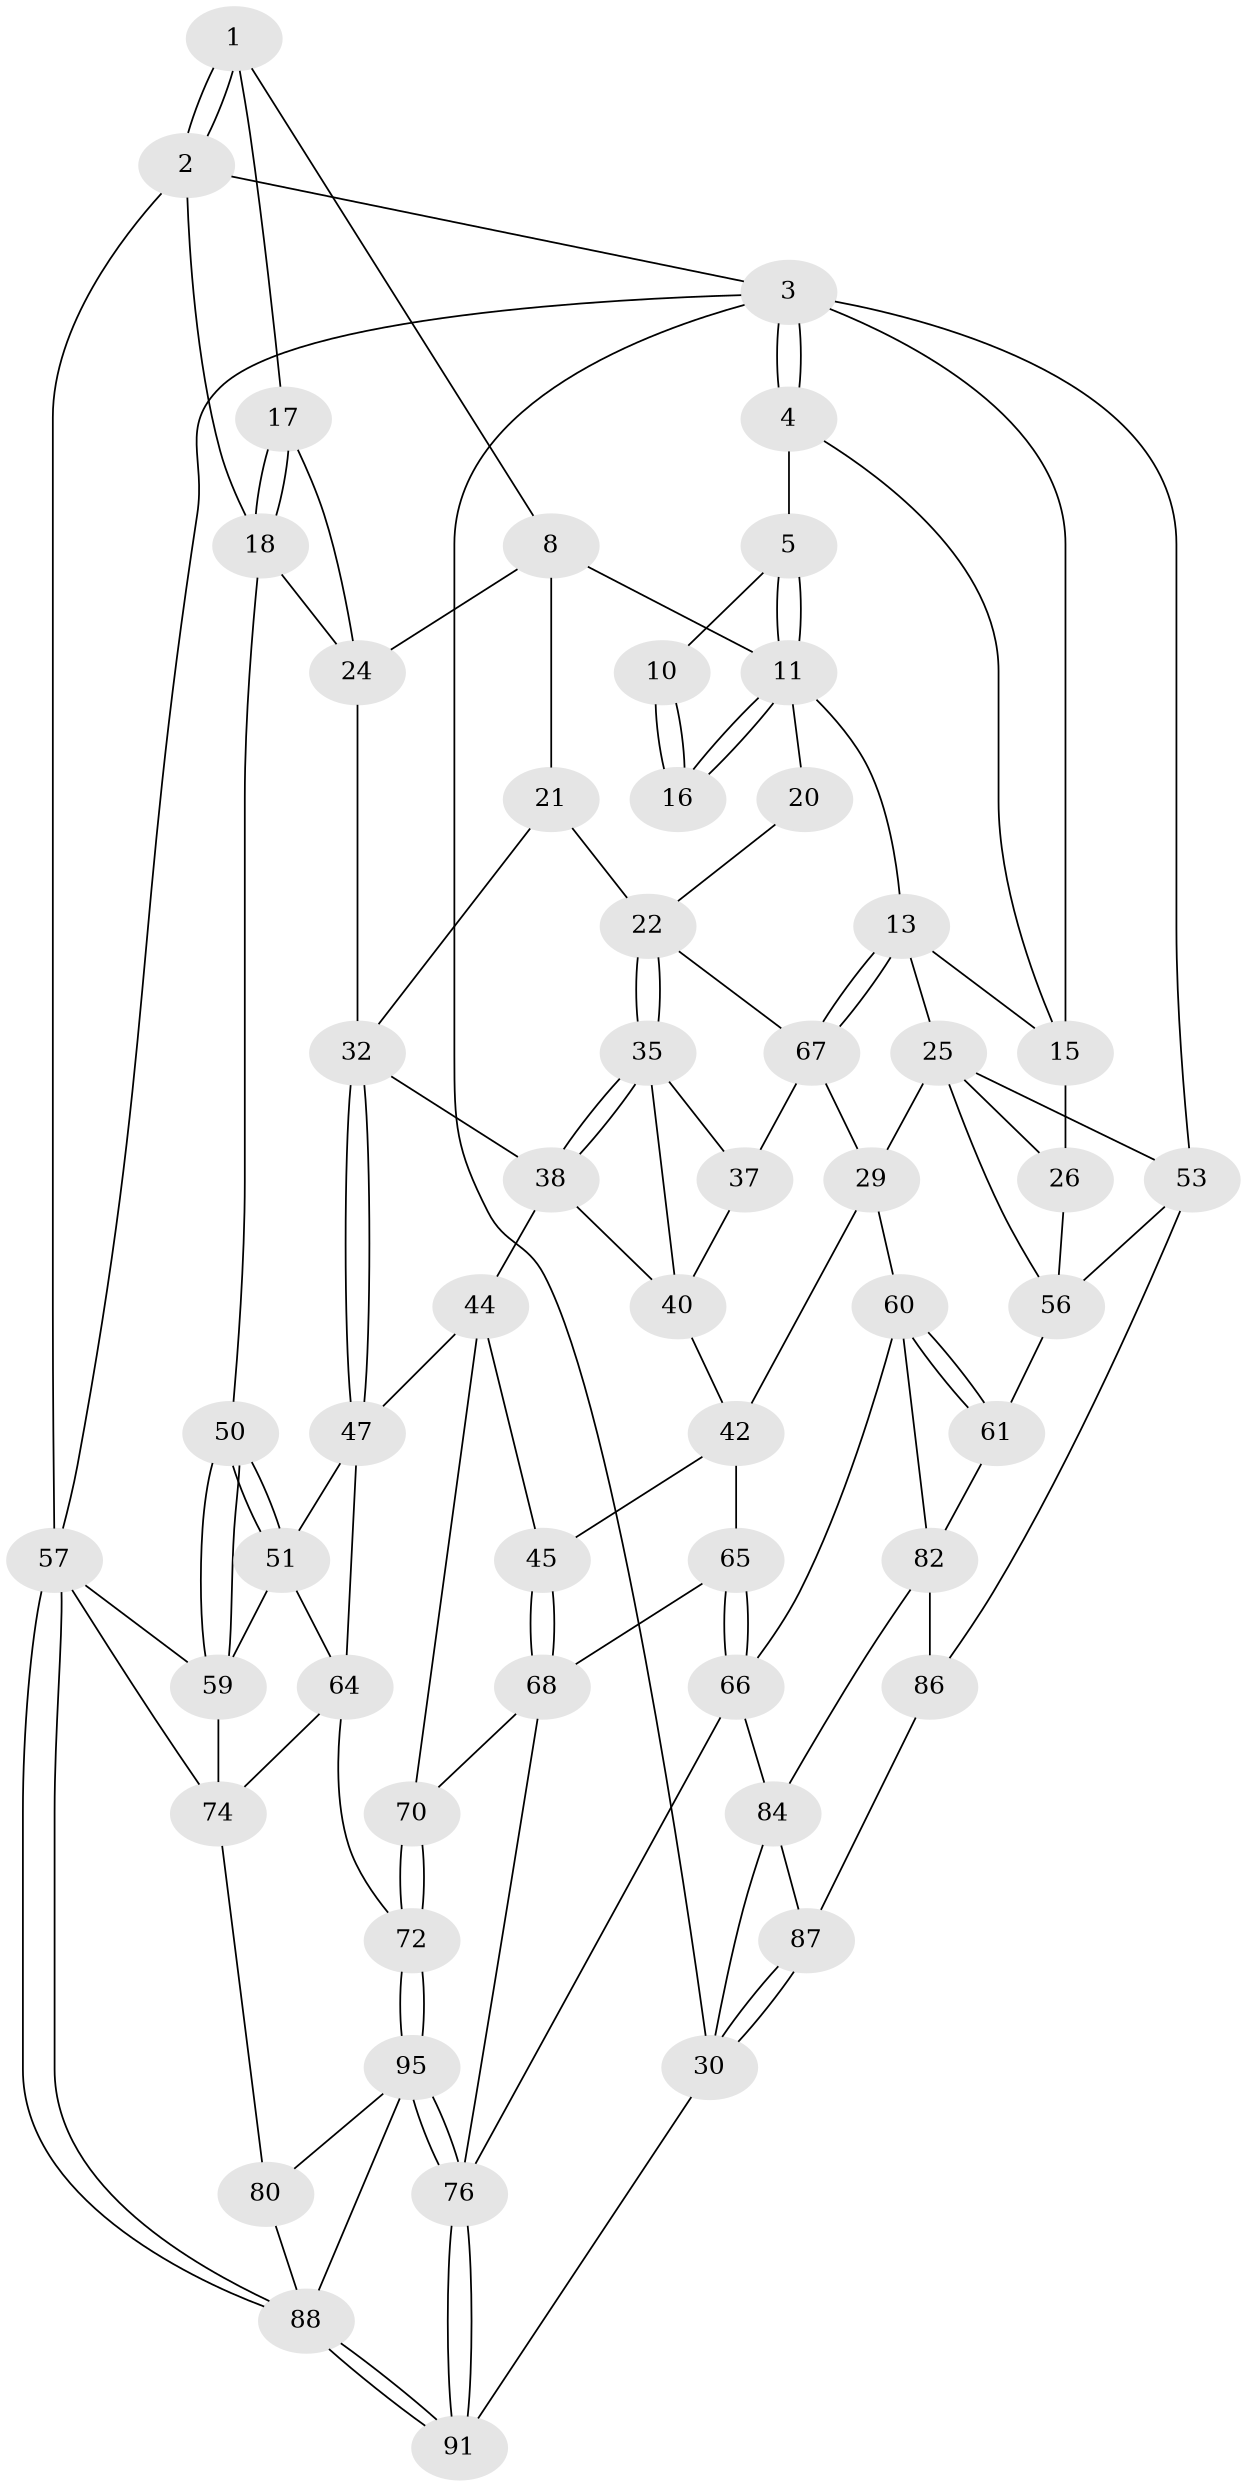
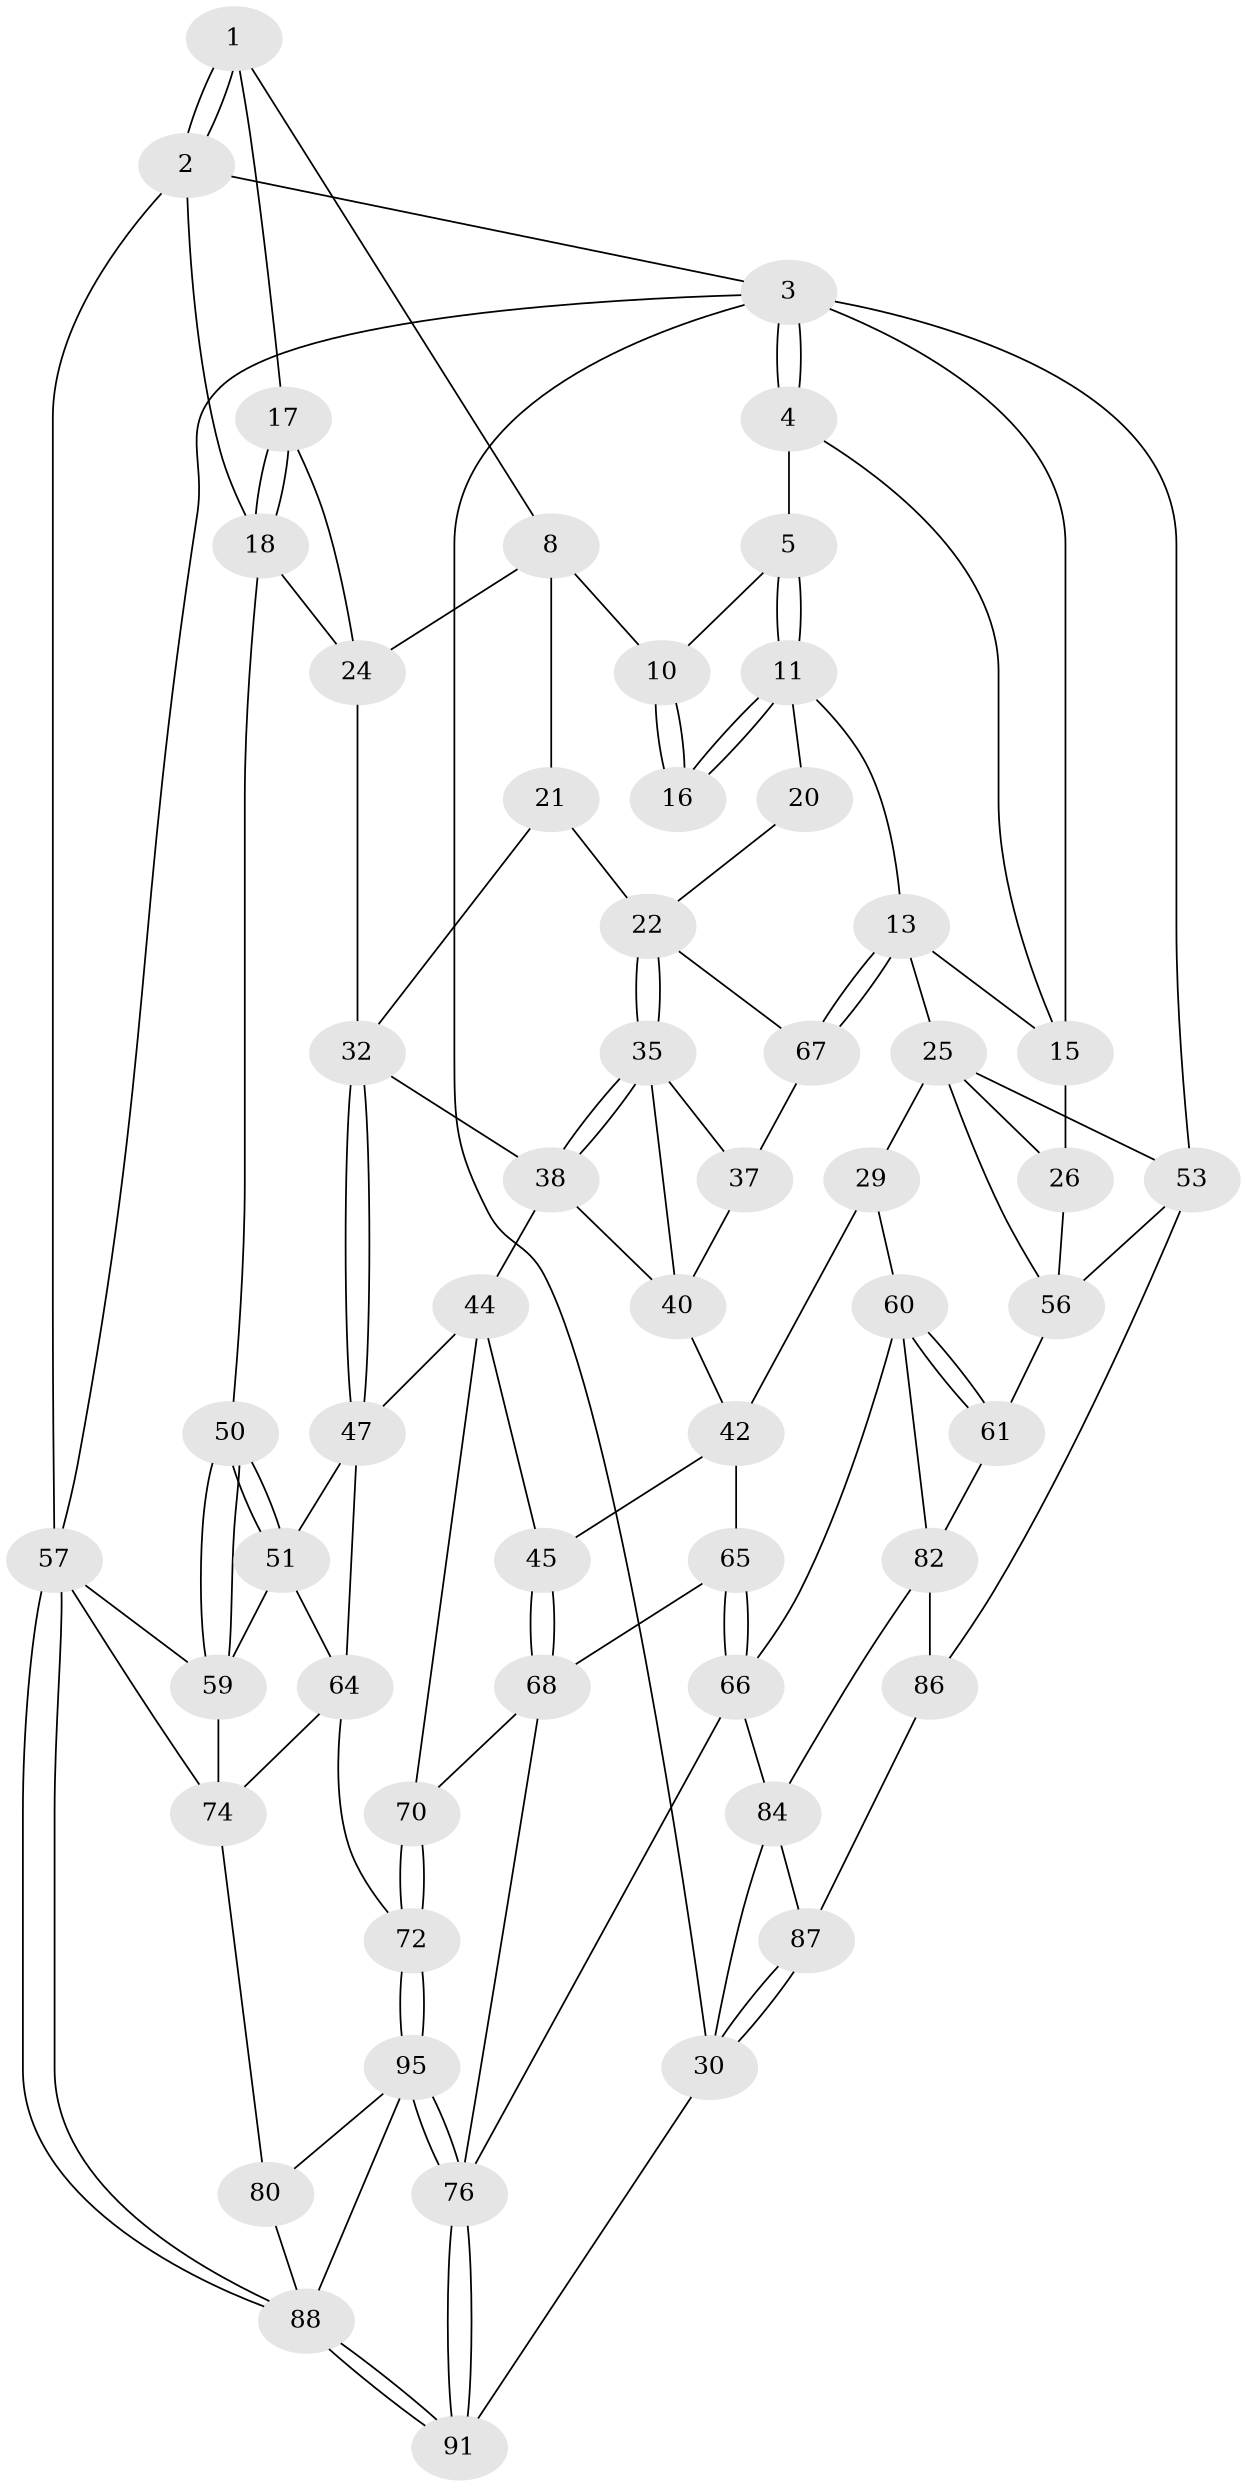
edge "8" -- "11": now "8" -- "10"
edge "67" -- "29": removed
